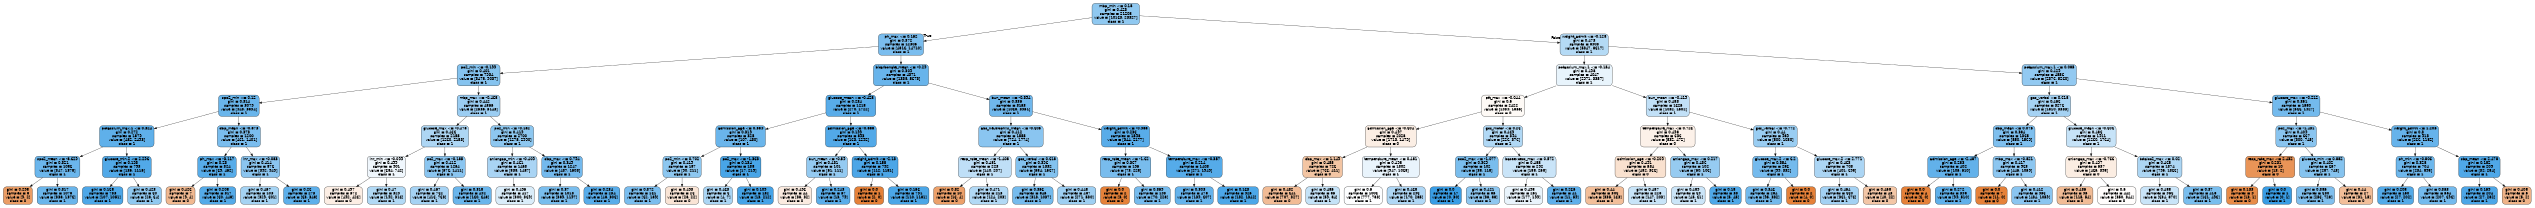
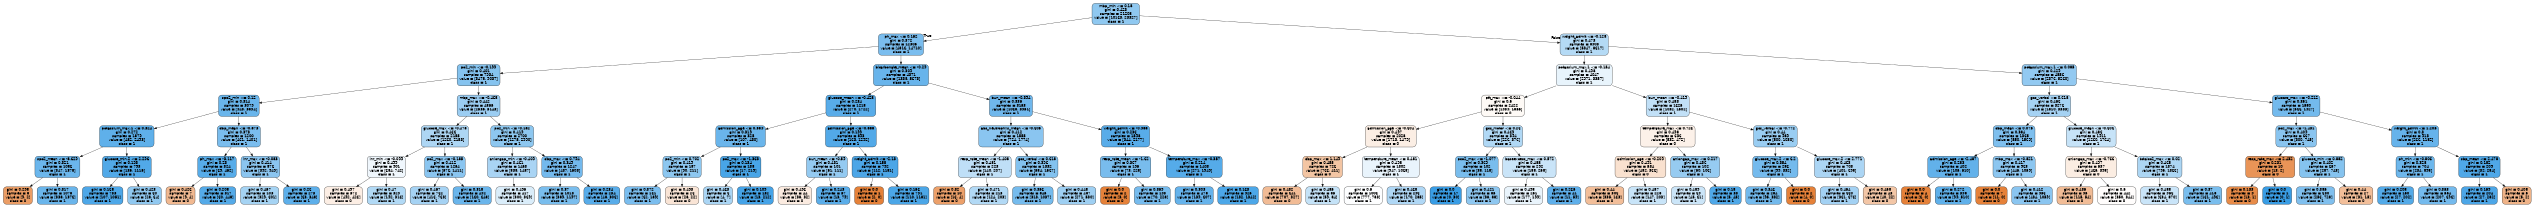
node "gini = 0.0 samples = 7 value = [11, 0] spo = 0": label "gini = 0.0 samples = 7 value = [11, 0] spo = 0" -> "gini = 0.0 samples = 7 value = [11, 0] class = 0"
